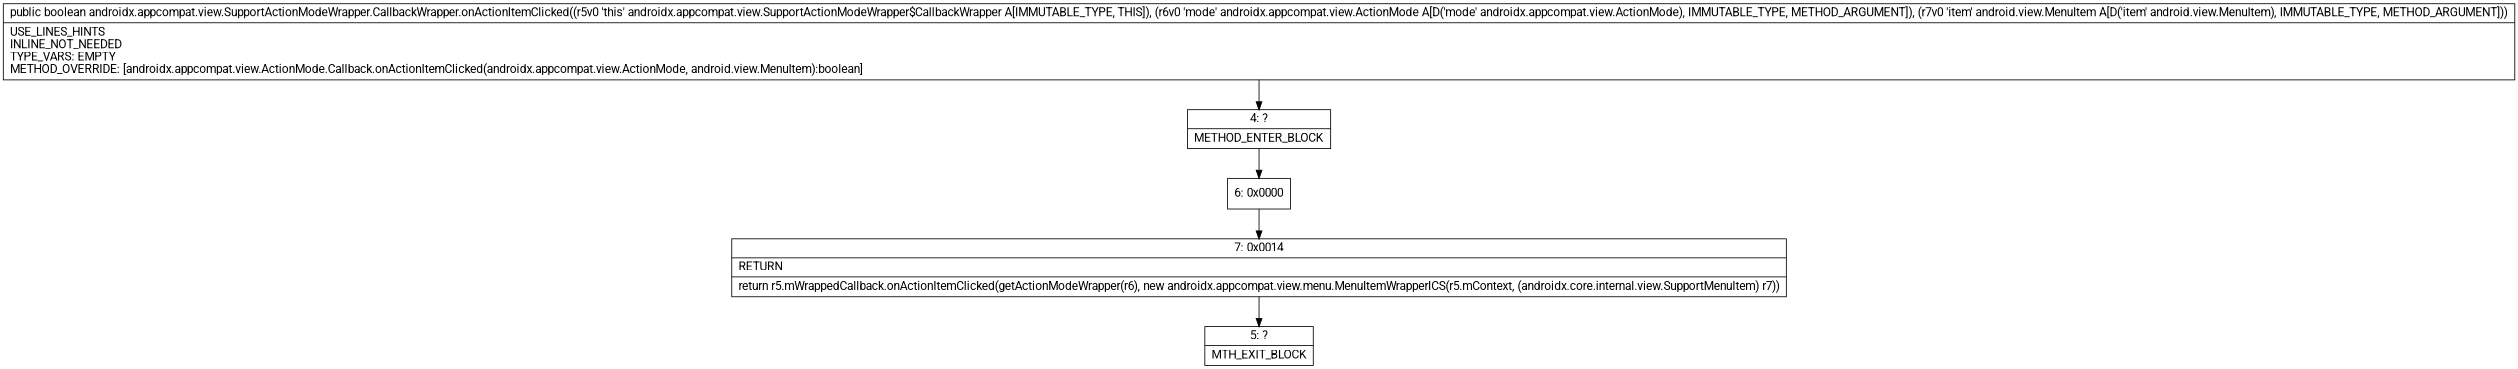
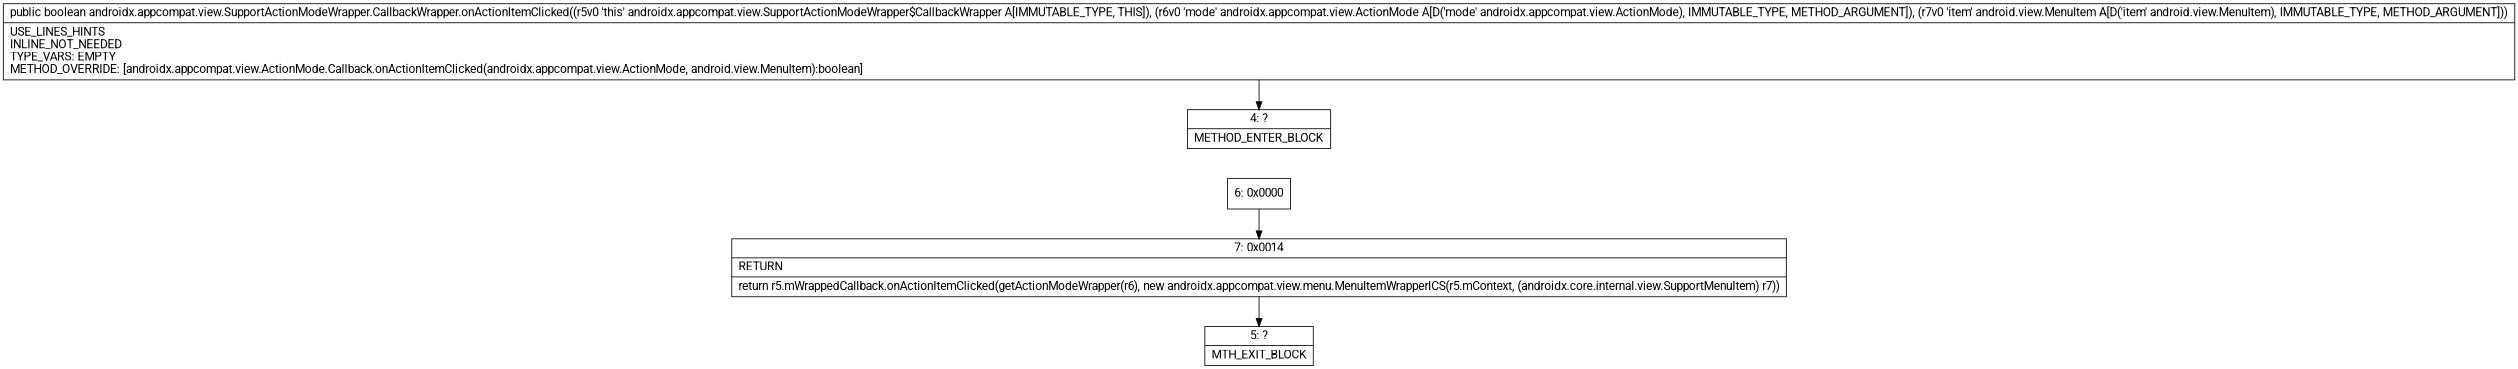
edge "4: ?" -> "6: 0x0000": removed
